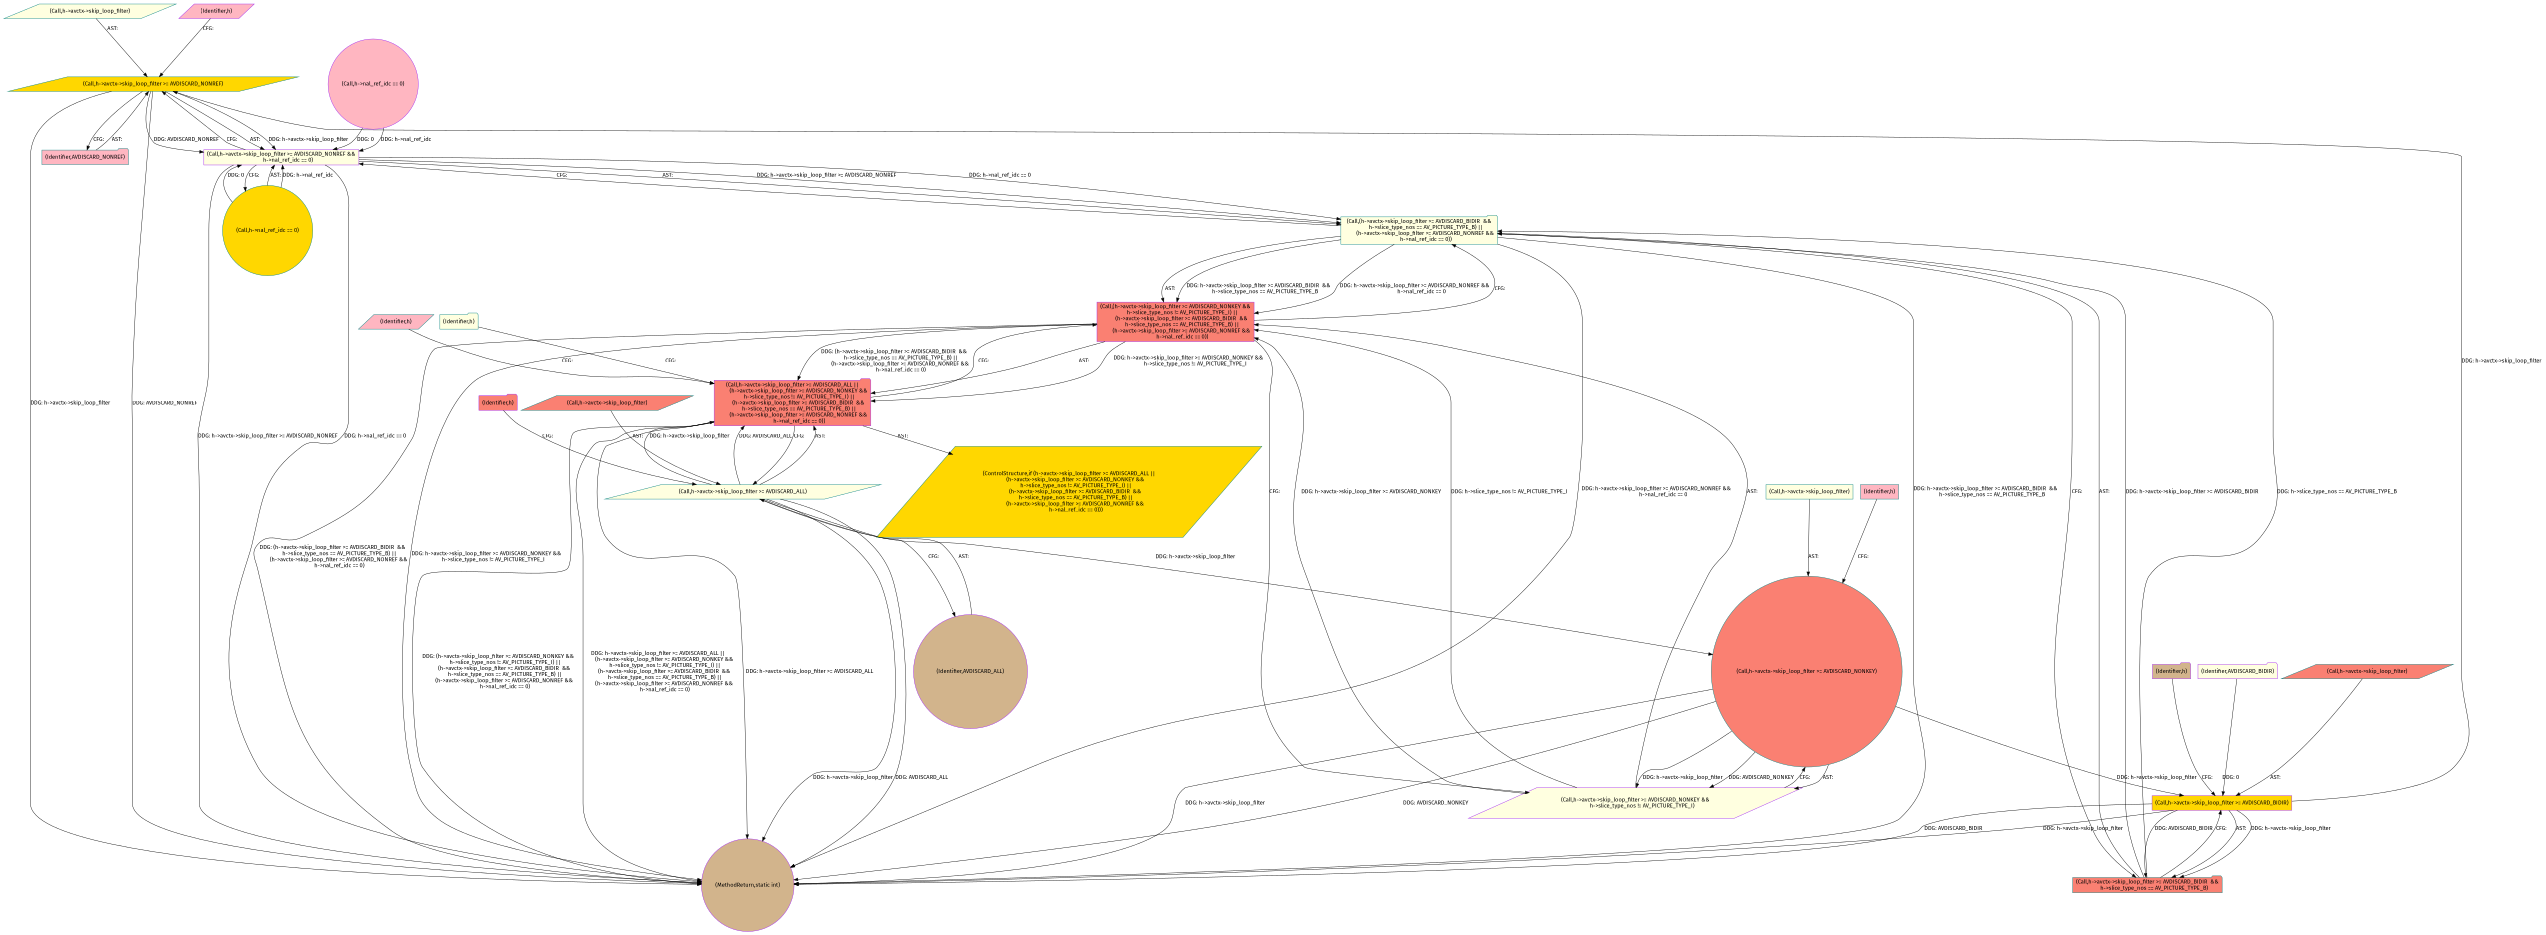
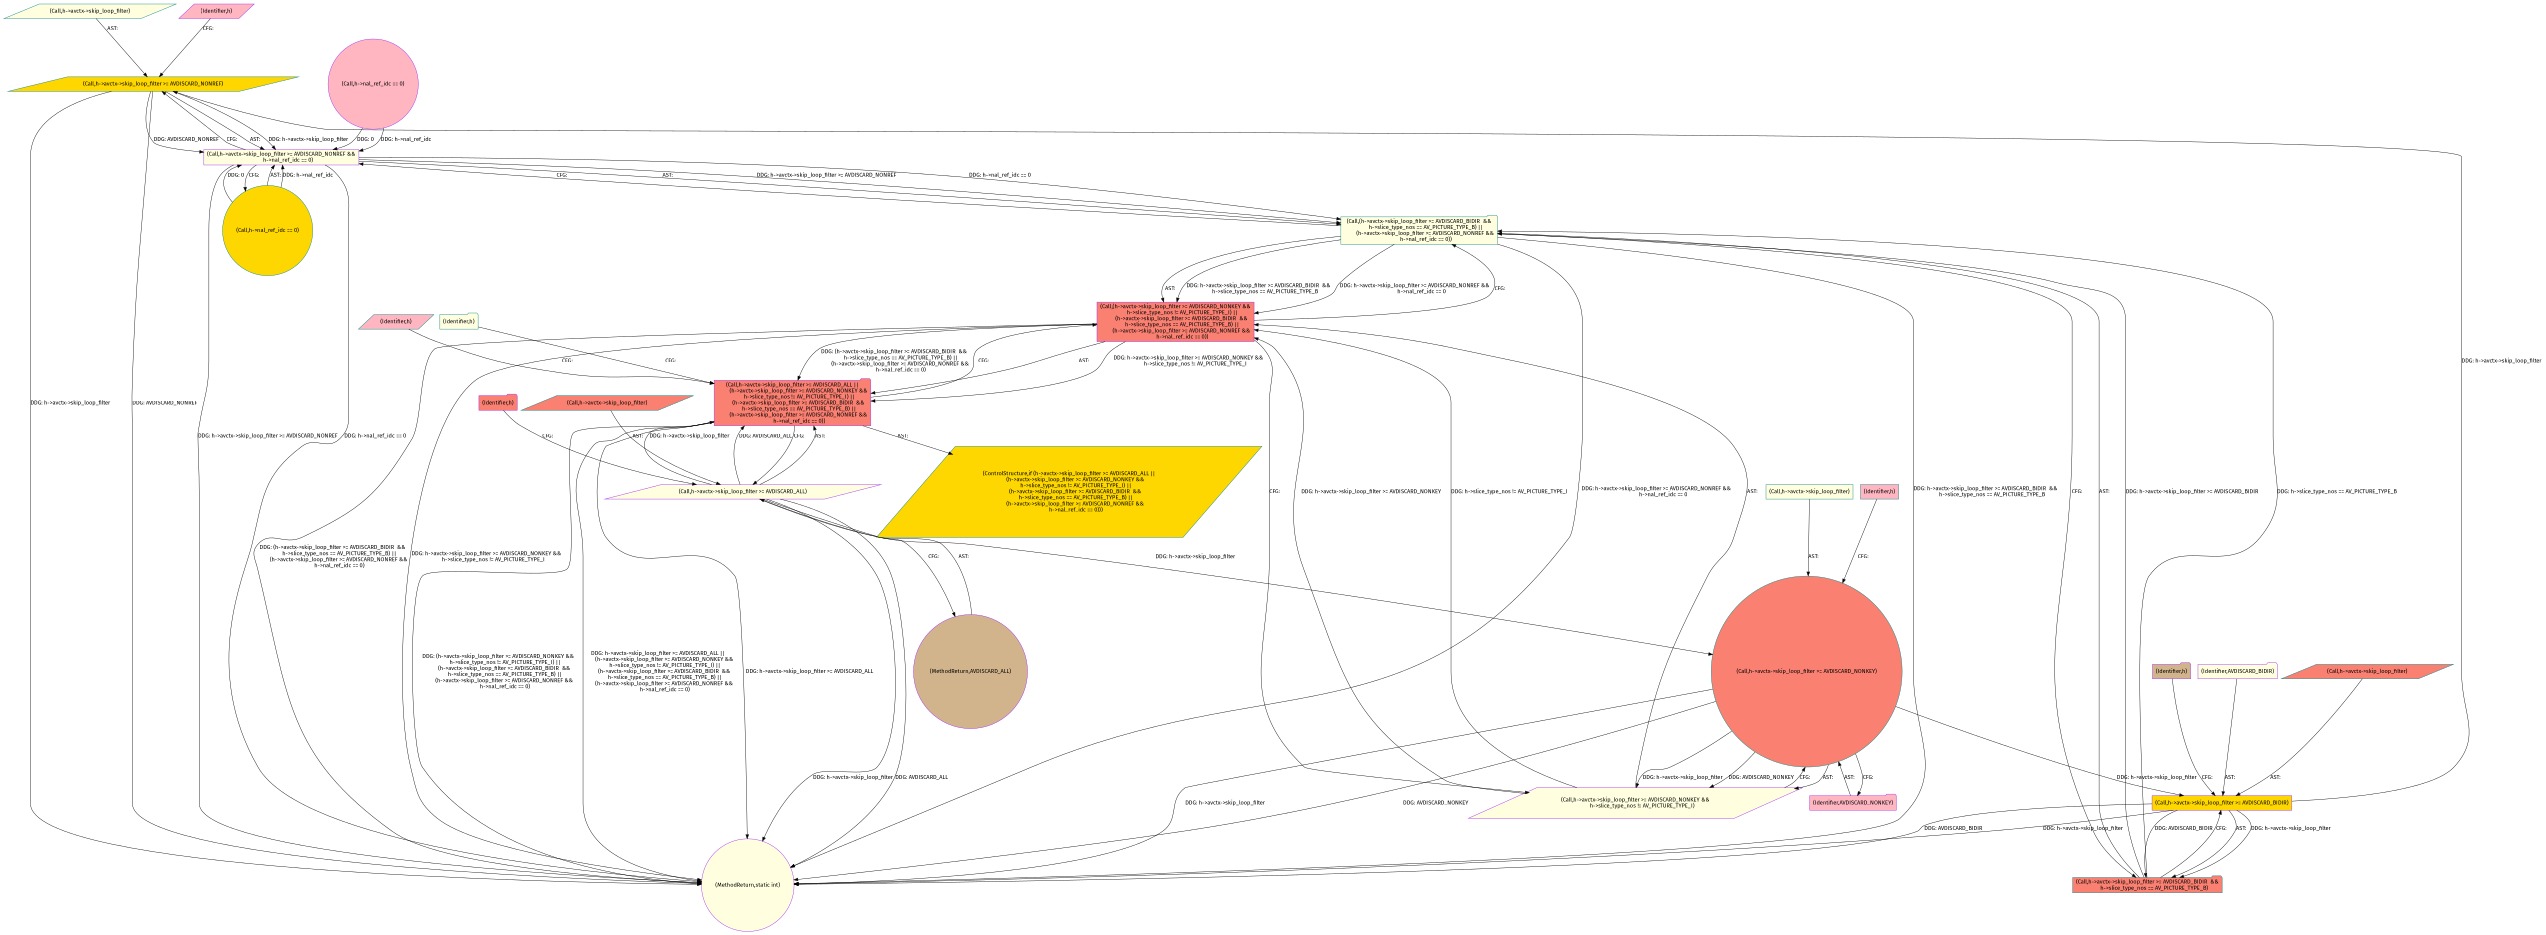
node "(Identifier,AVDISCARD_NONREF)": removed
node "(Call,h->avctx->skip_loop_filter >= AVDISCARD_ALL)": color teal -> purple
node "(Identifier,AVDISCARD_ALL)": label "(Identifier,AVDISCARD_ALL)" -> "(MethodReturn,AVDISCARD_ALL)"
edge "(Identifier,AVDISCARD_BIDIR)" -> "(Call,h->avctx->skip_loop_filter >= AVDISCARD_BIDIR)": label "DDG: 0" -> "AST: "
node "(Identifier,AVDISCARD_NONKEY)": added
node "(MethodReturn,static int)": fillcolor tan -> lightyellow
